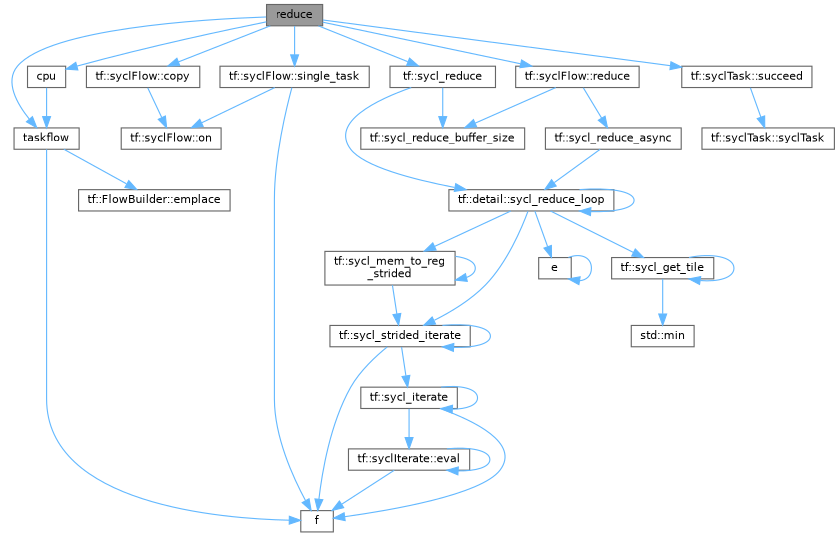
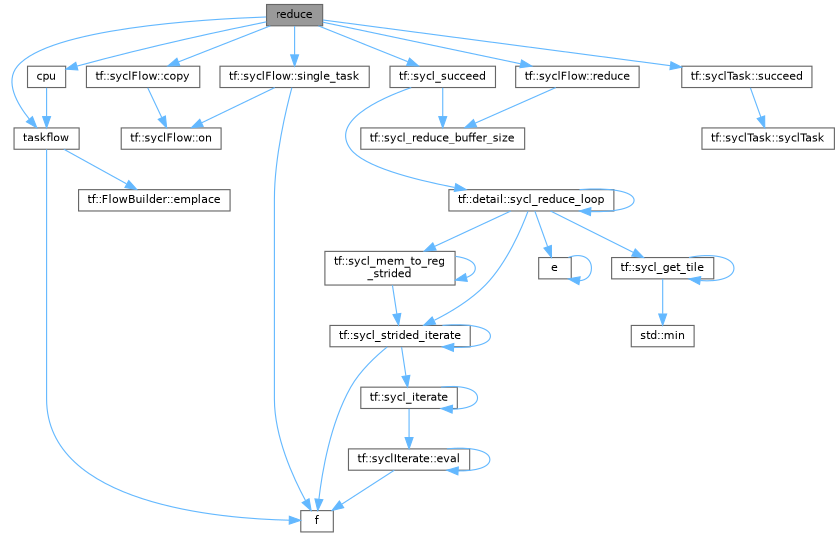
node "tf::sycl_reduce": label "tf::sycl_reduce" -> "tf::sycl_succeed"
node "tf::sycl_reduce_async": removed
edge "tf::sycl_iterate" -> "f": removed
